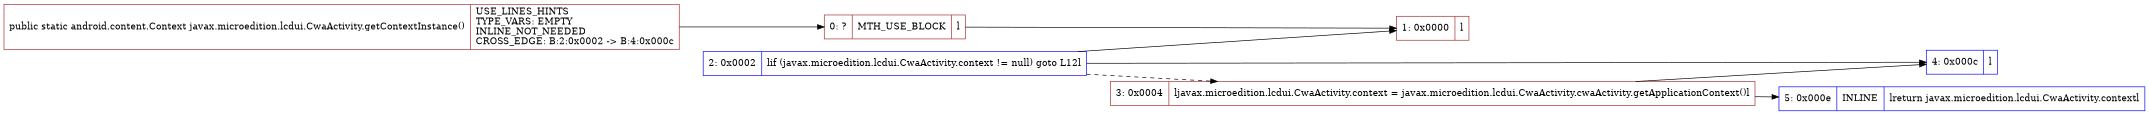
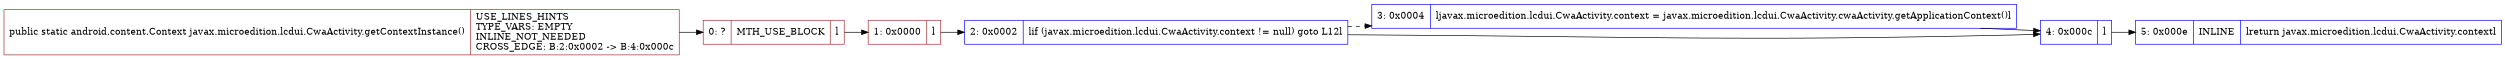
edge "2: 0x0002" -> "1: 0x0000": reversed
node "3: 0x0004": color brown -> blue
edge "3: 0x0004" -> "5: 0x000e": now "4: 0x000c" -> "5: 0x000e"
